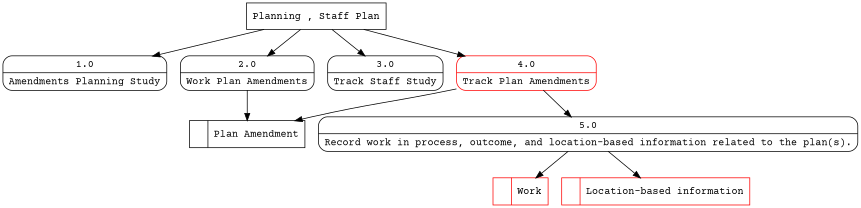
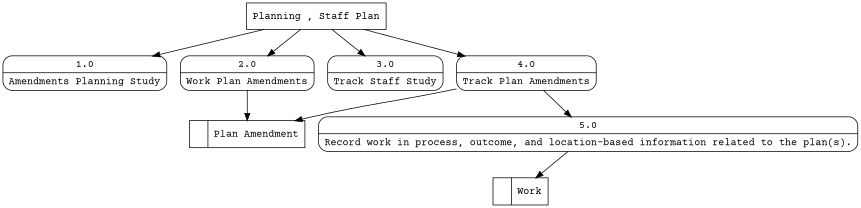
node "4.0": color red -> black
node "Work": color red -> black
node "Location-based information": removed
